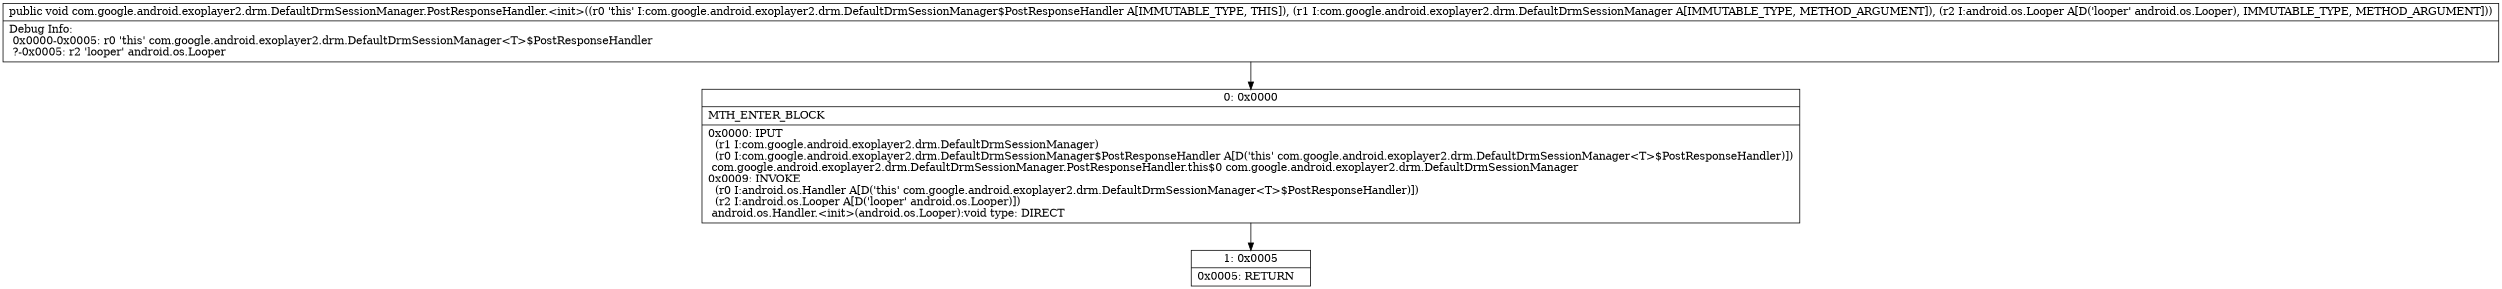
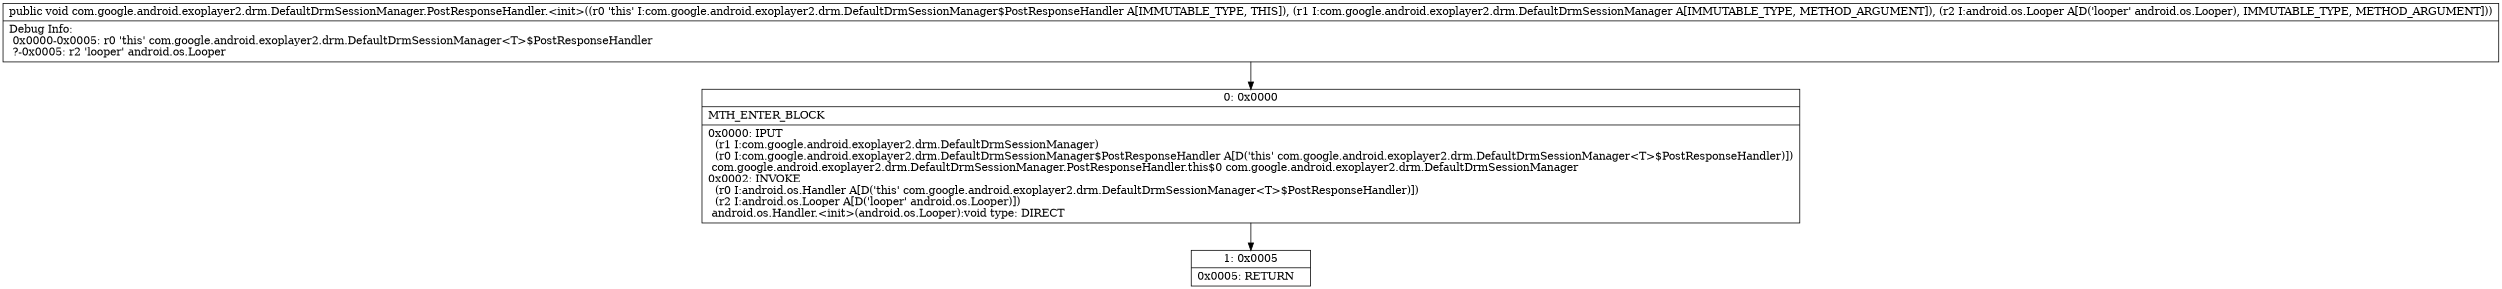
node "0: 0x0000": text "0x0009: INVOKE" -> "0x0002: INVOKE"
